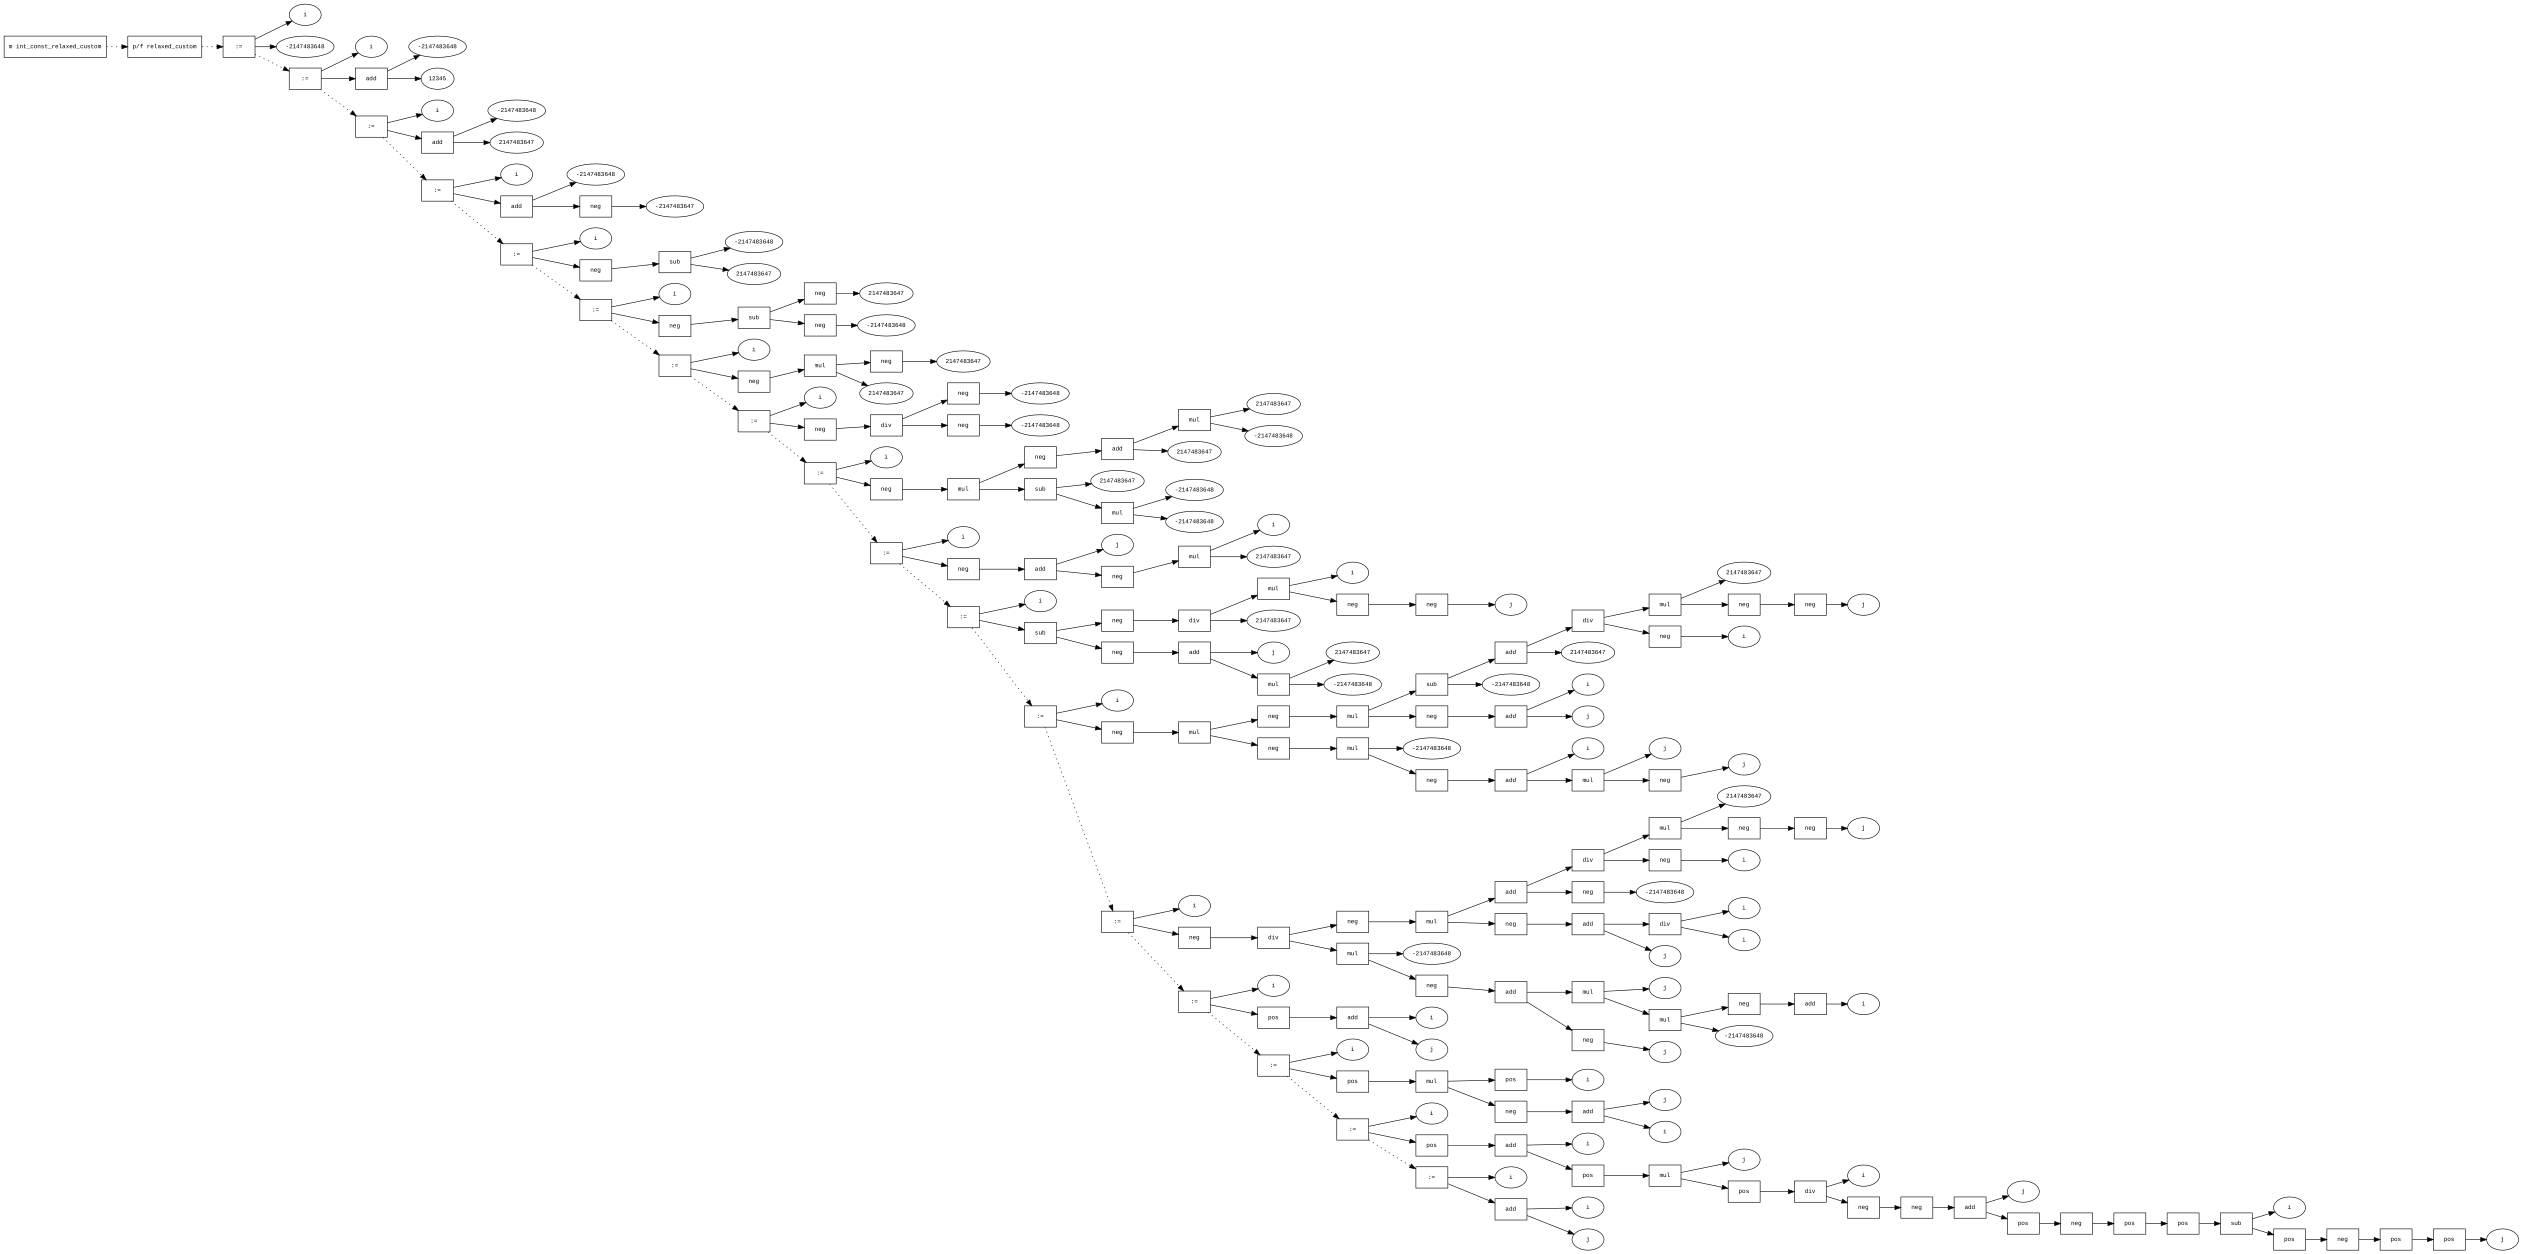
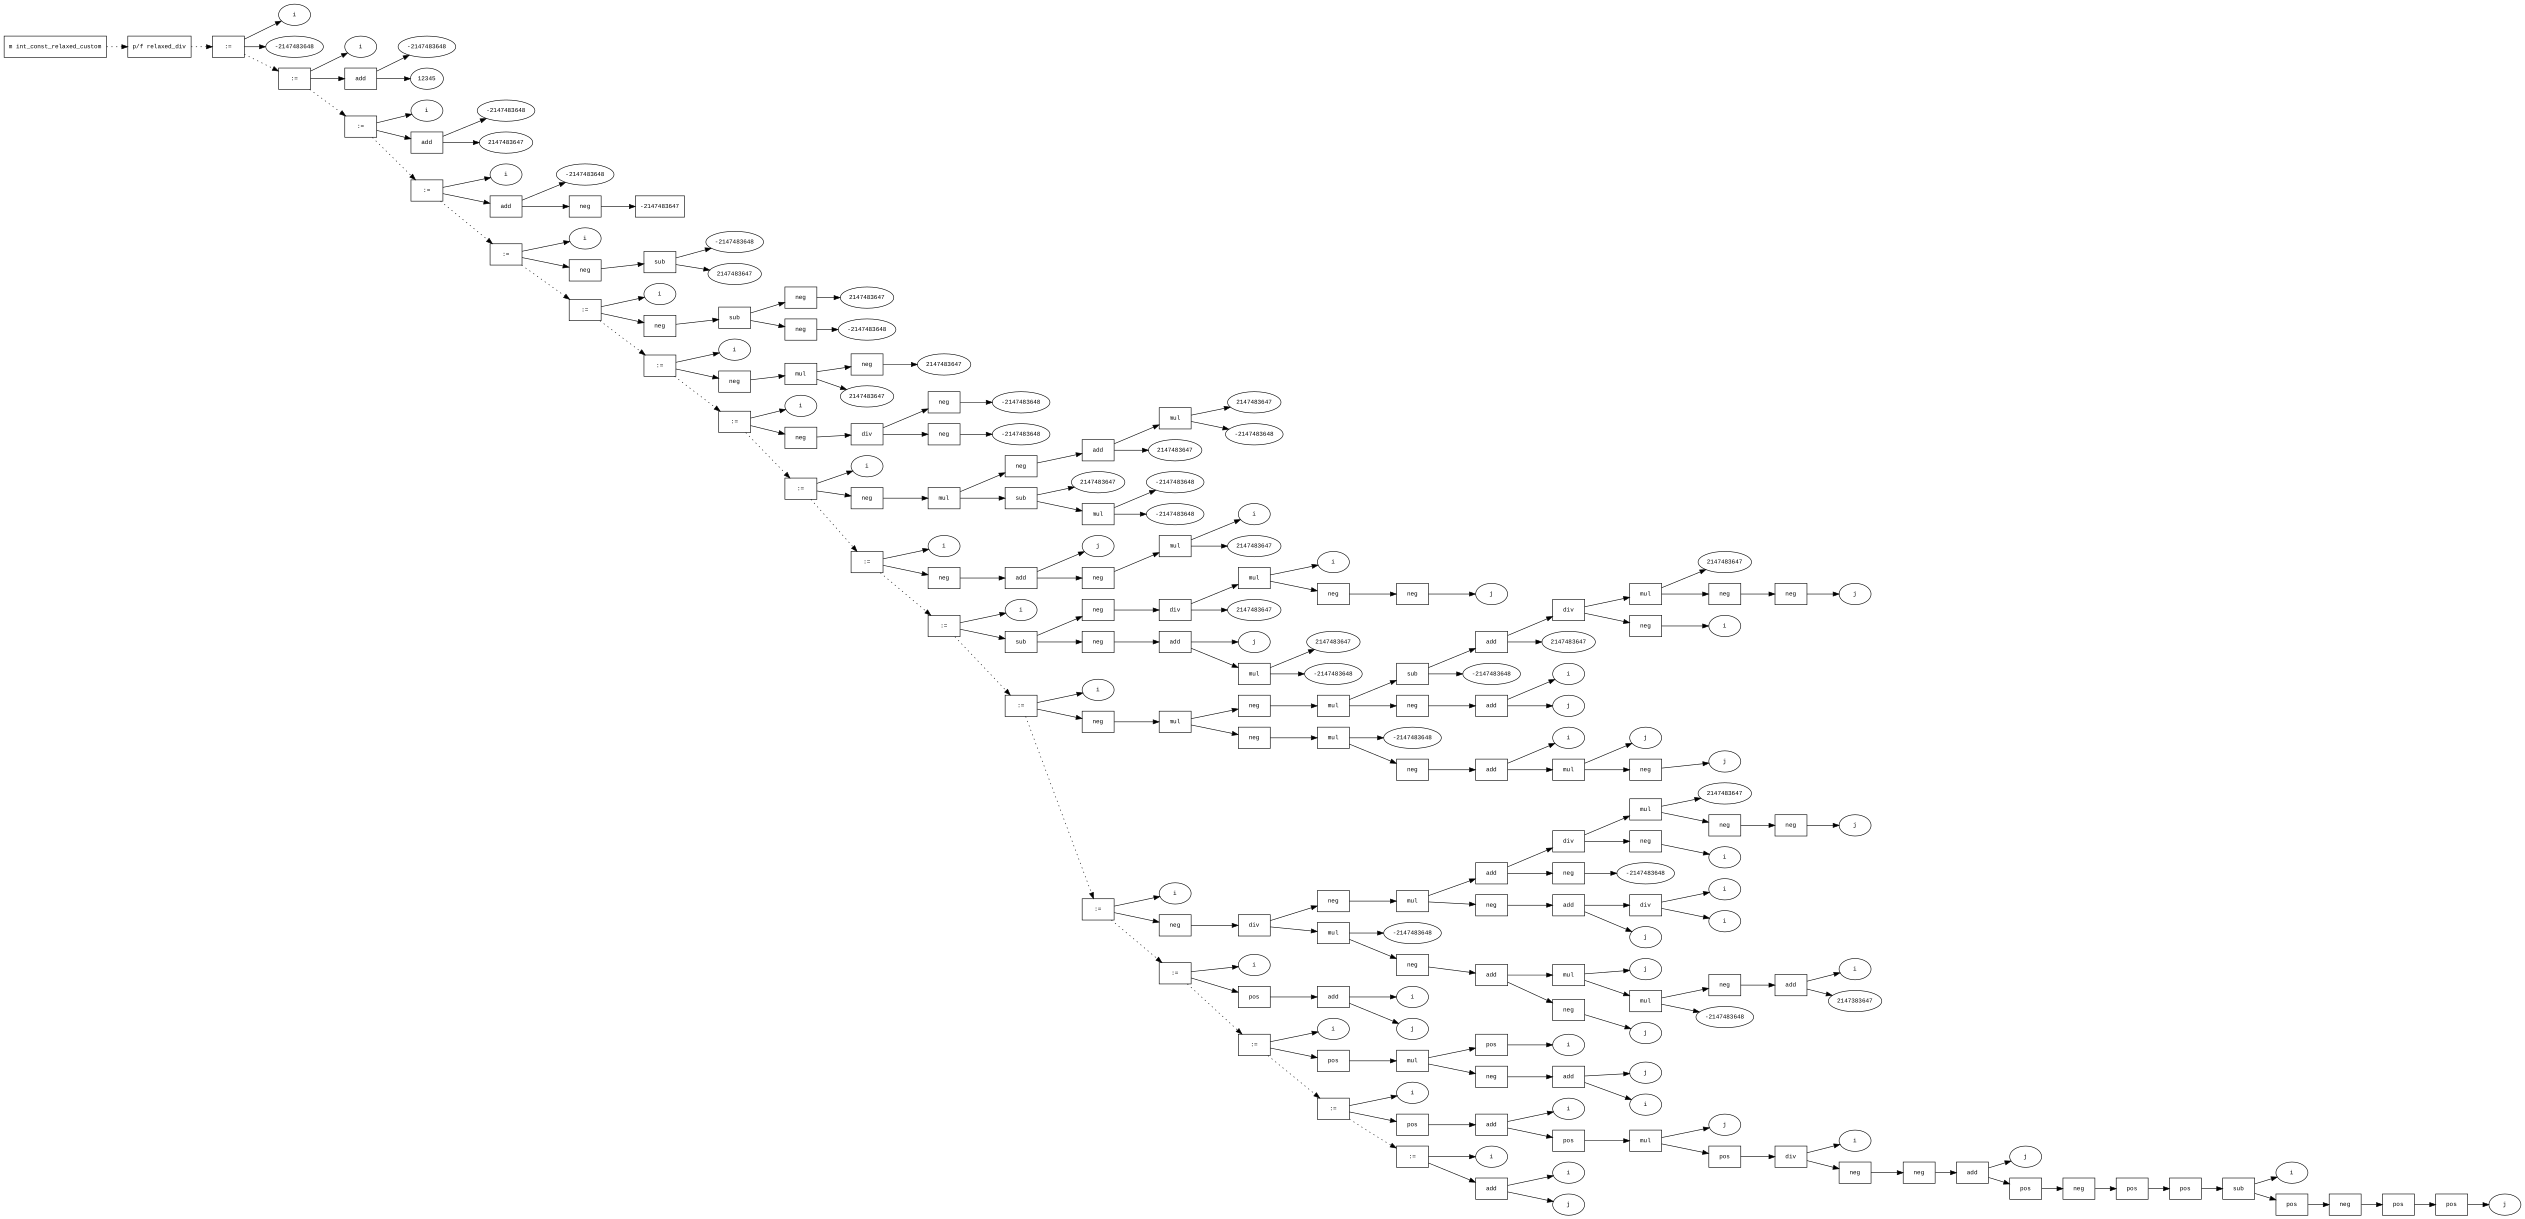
node "p/f relaxed_custom": label "p/f relaxed_custom" -> "p/f relaxed_div"
node "-2147483647": shape ellipse -> box
node "2147383647": added
